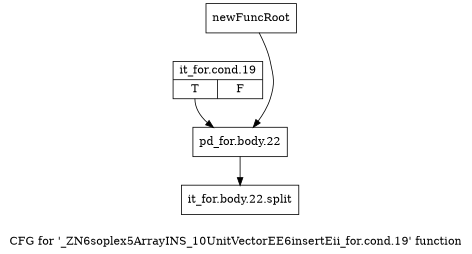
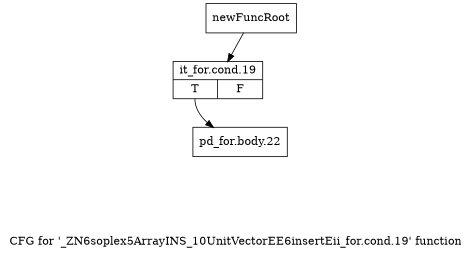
edge "newFuncRoot" -> "pd_for.body.22": now "newFuncRoot" -> "it_for.cond.19"
node "it_for.body.22.split": removed
